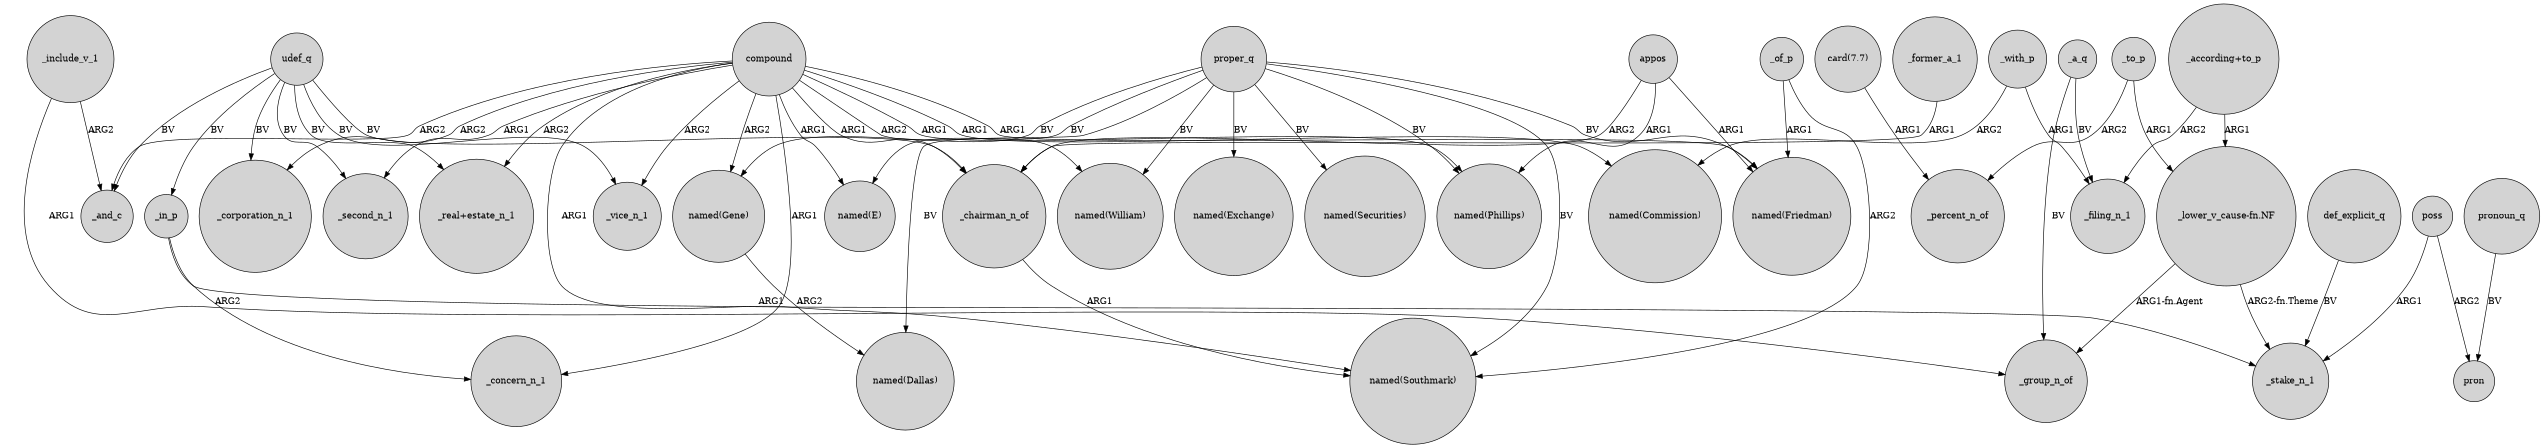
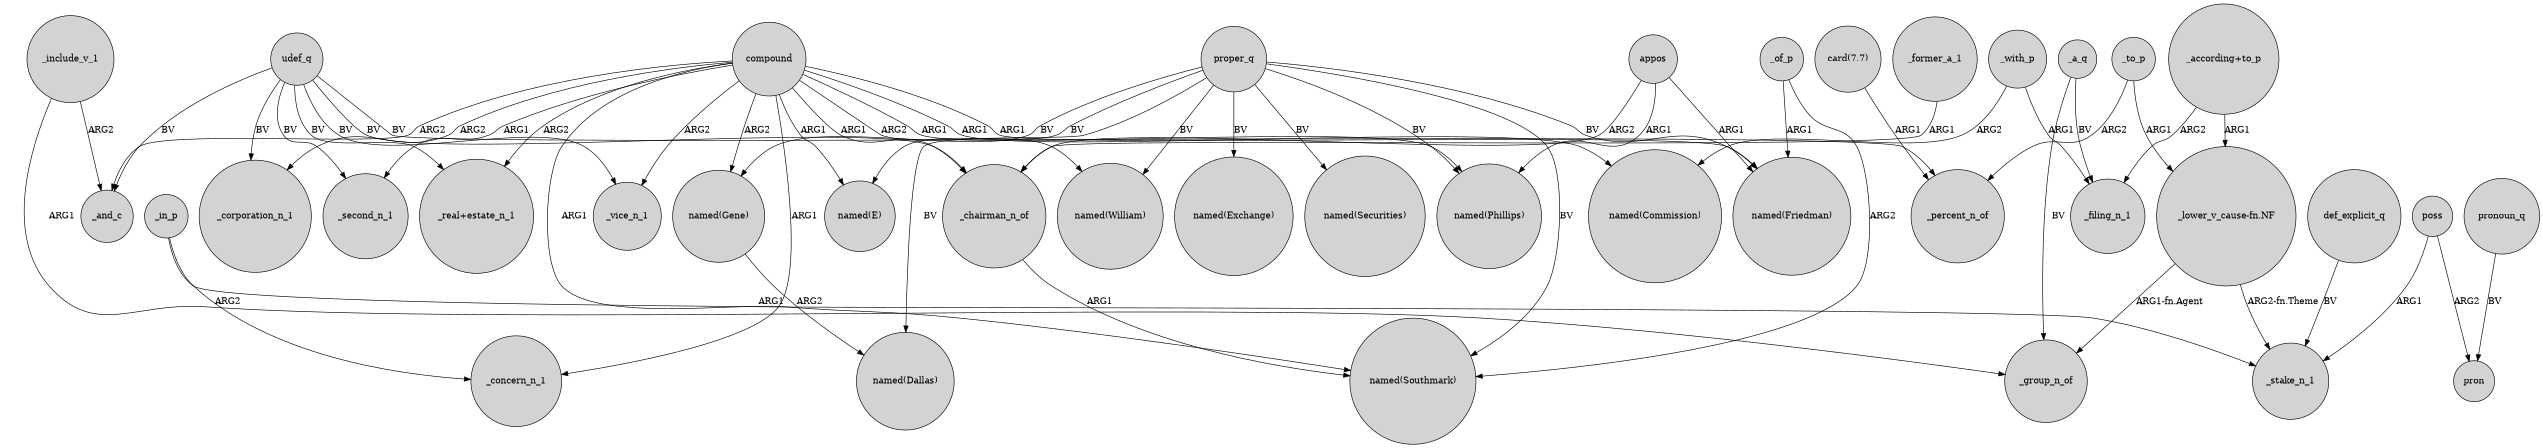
edge "udef_q" -> "_in_p": now "udef_q" -> "_percent_n_of"
